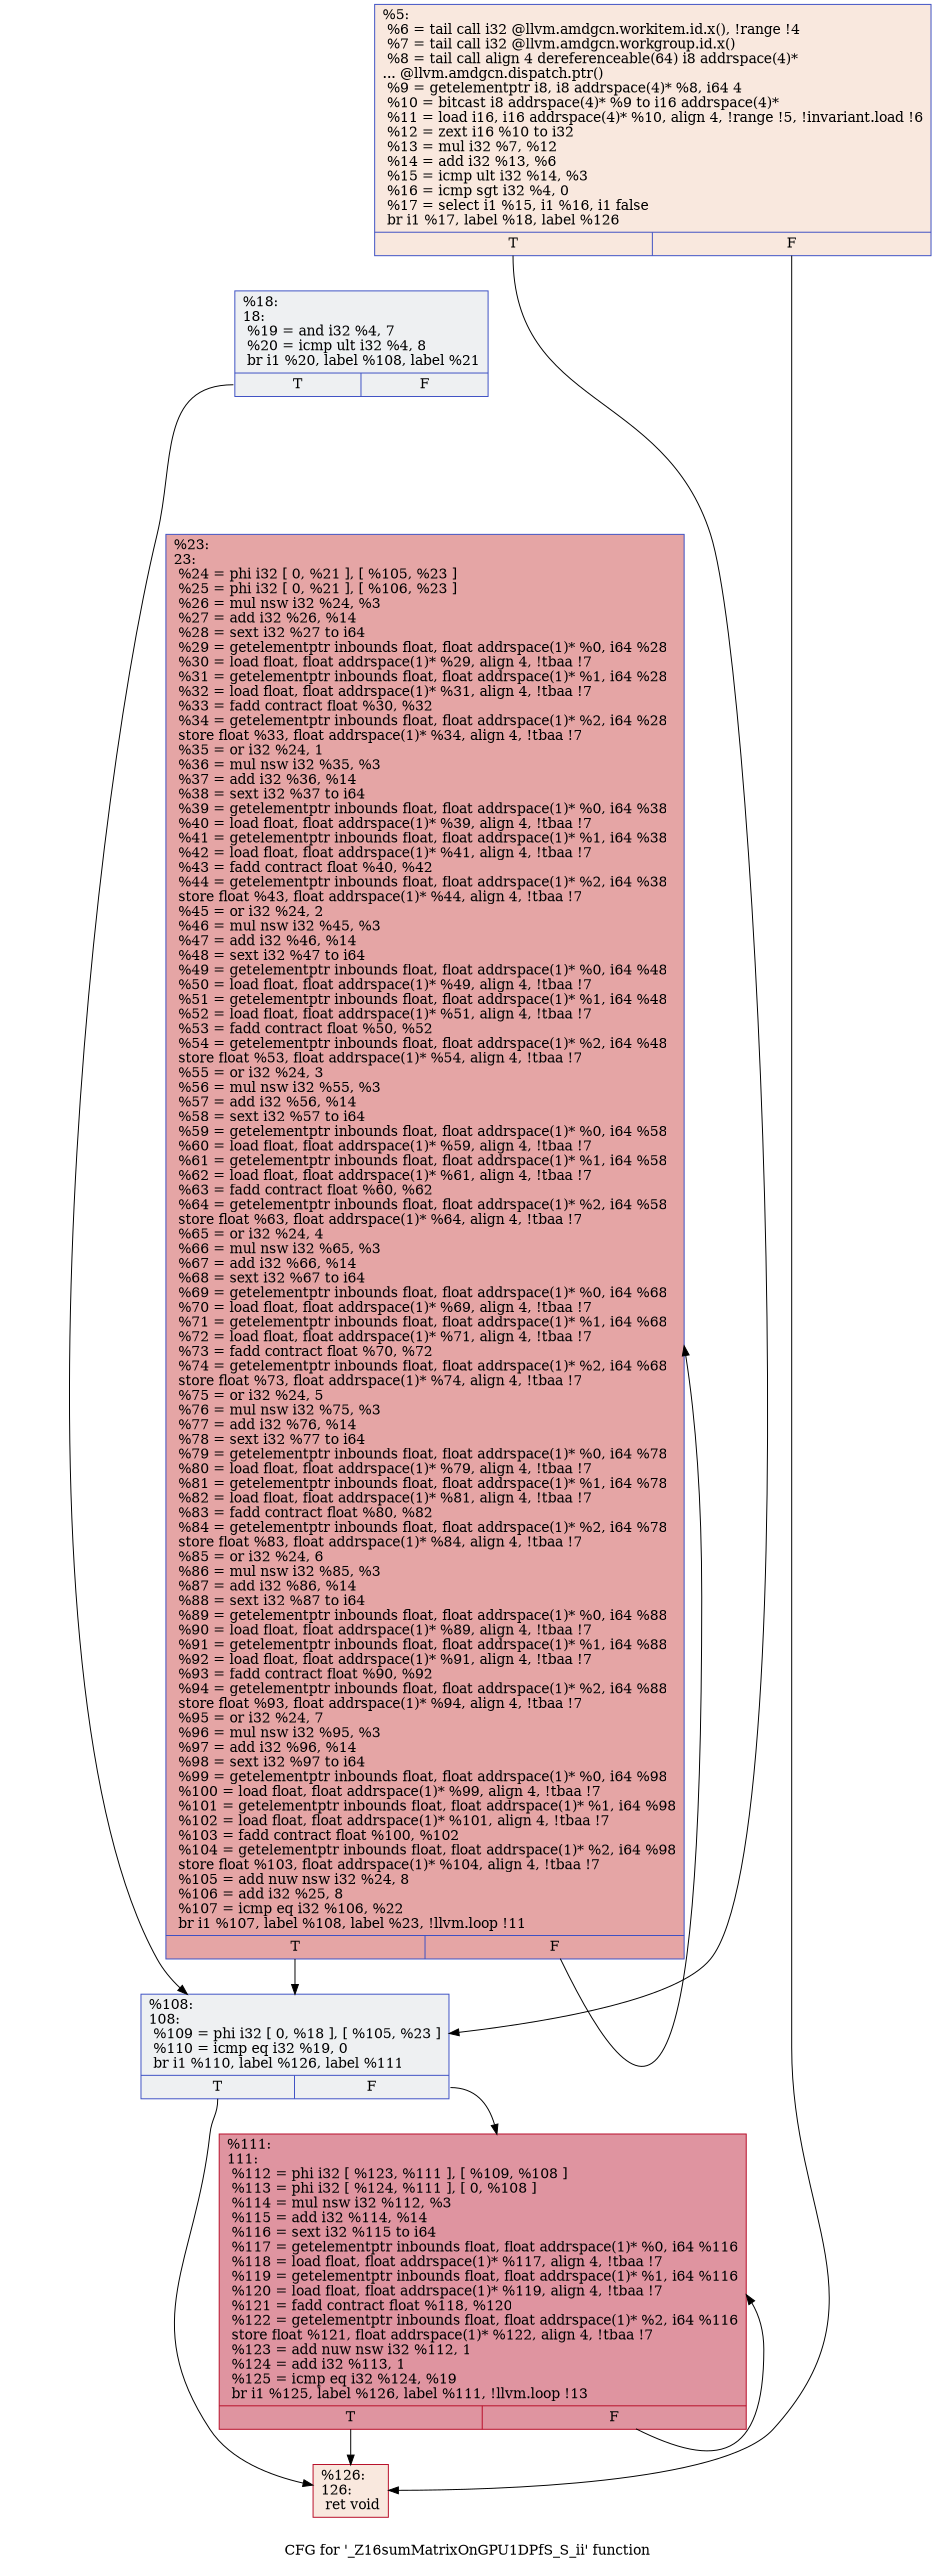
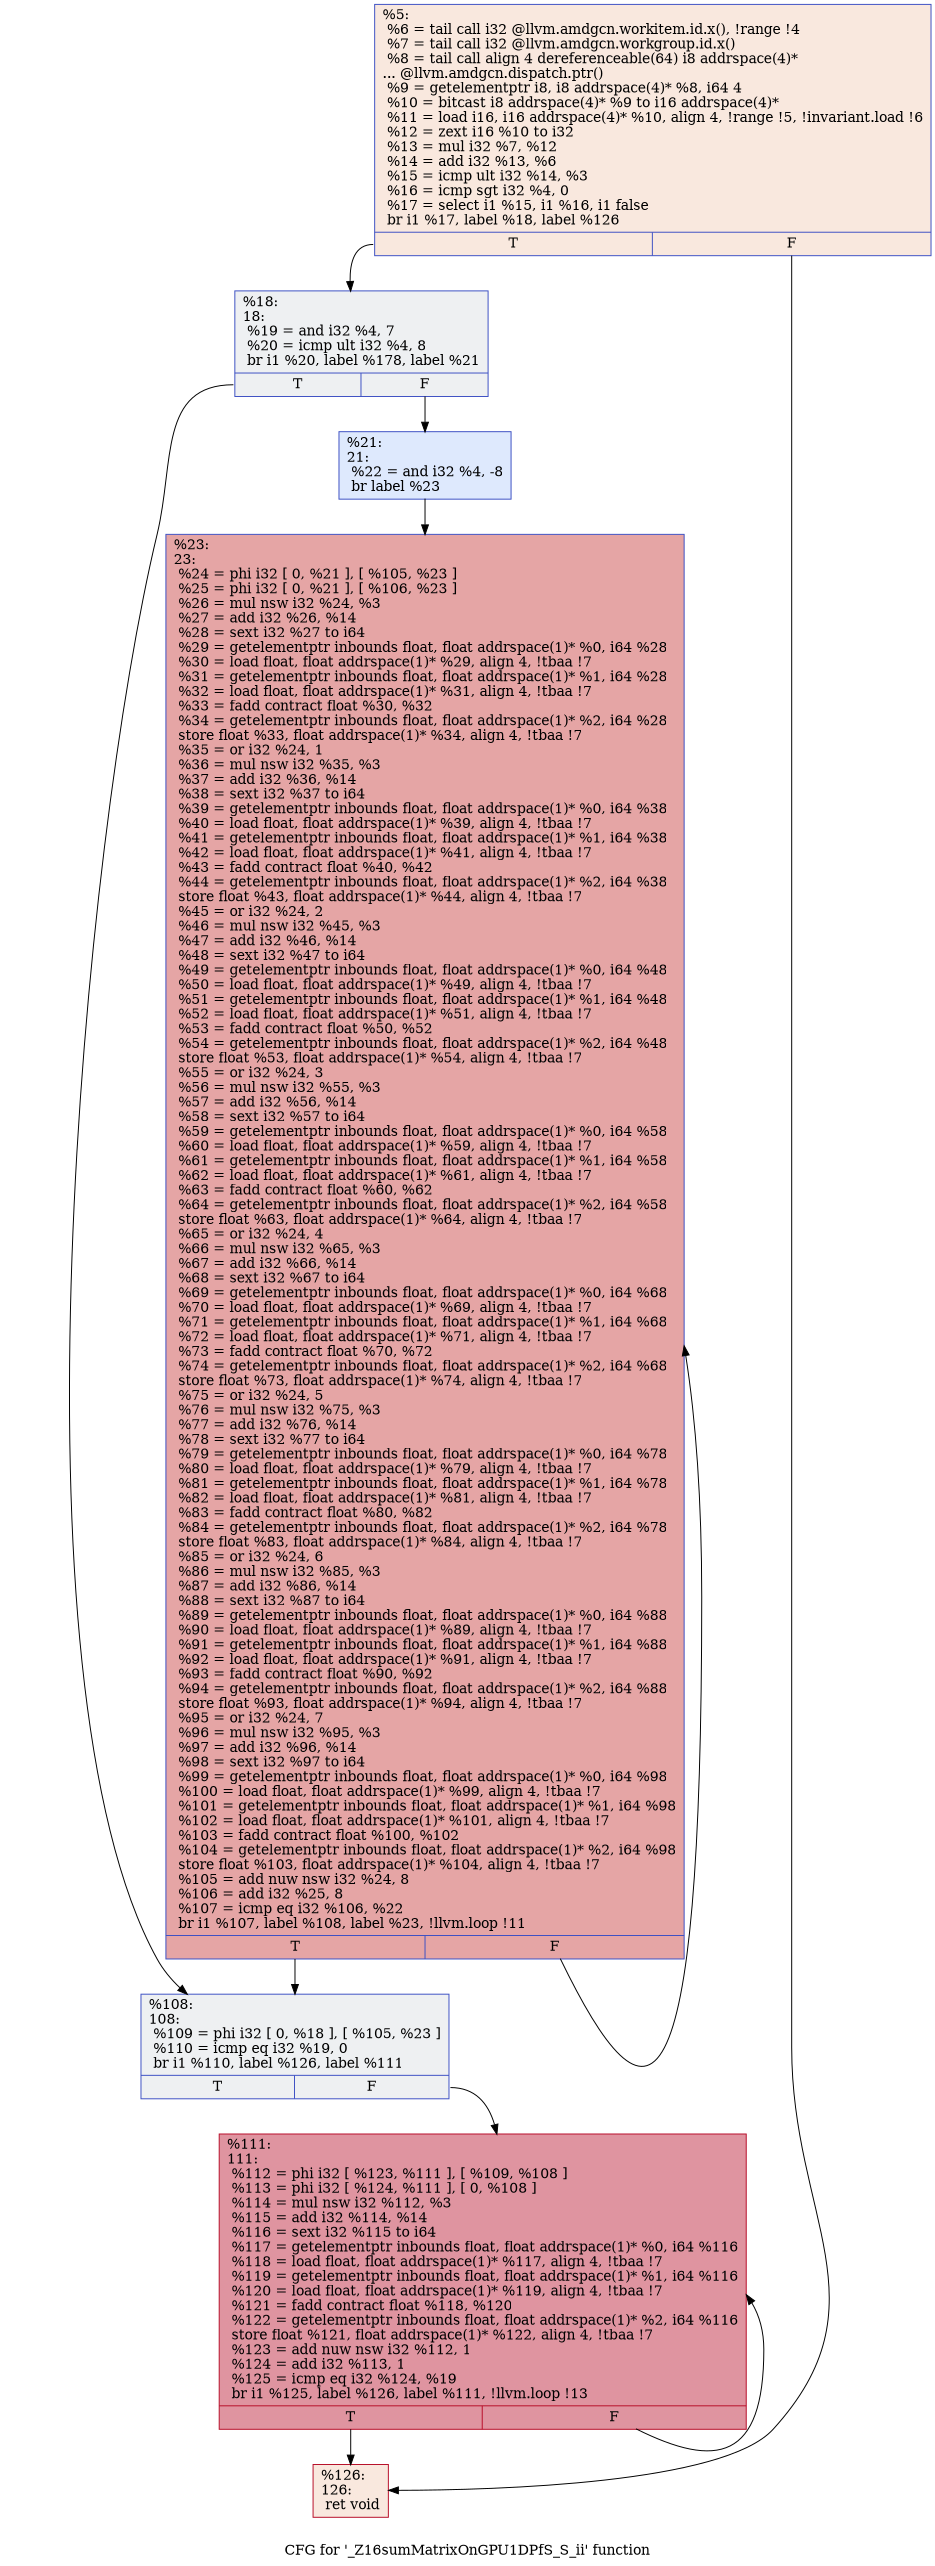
node "%18:": text "br i1 %20, label %108, label %21" -> "br i1 %20, label %178, label %21"
node "%21:": added
edge "%5:" -> "%108:": now "%5:" -> "%18:"
edge "%108:" -> "%126:": removed
